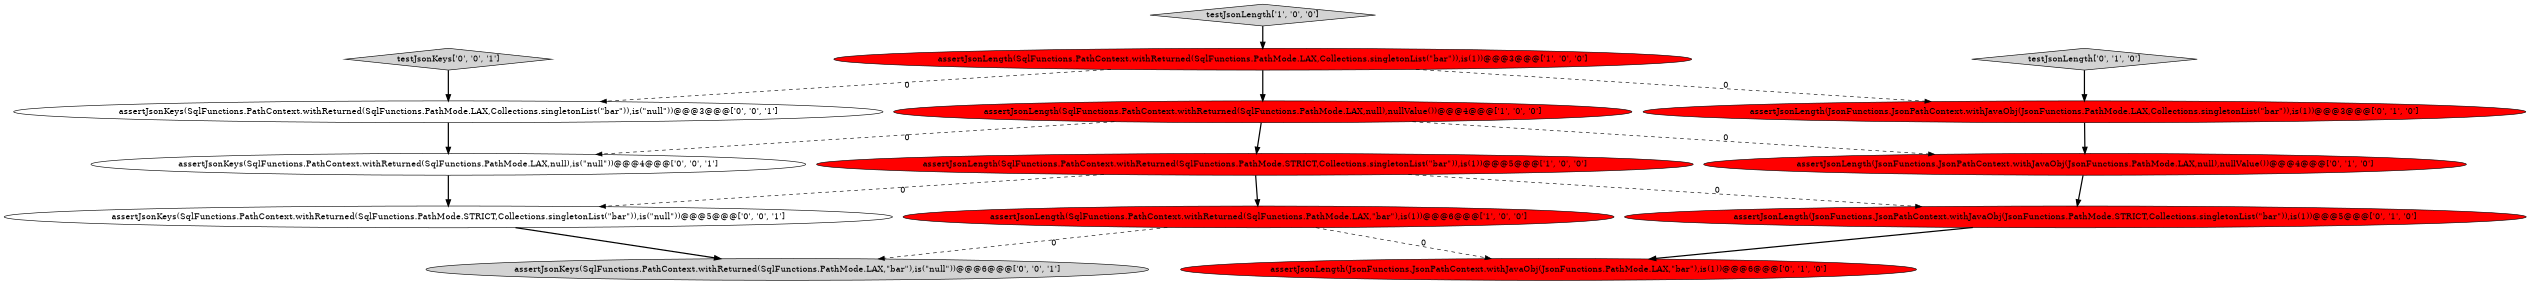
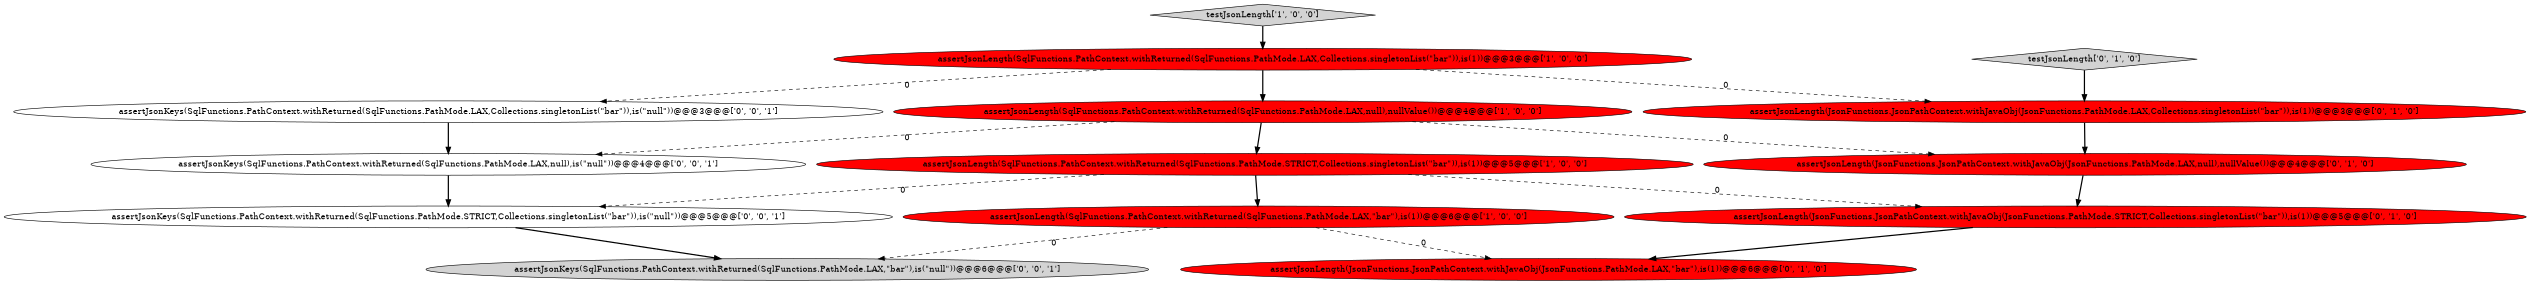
node "testJsonKeys['0', '0', '1']": removed
